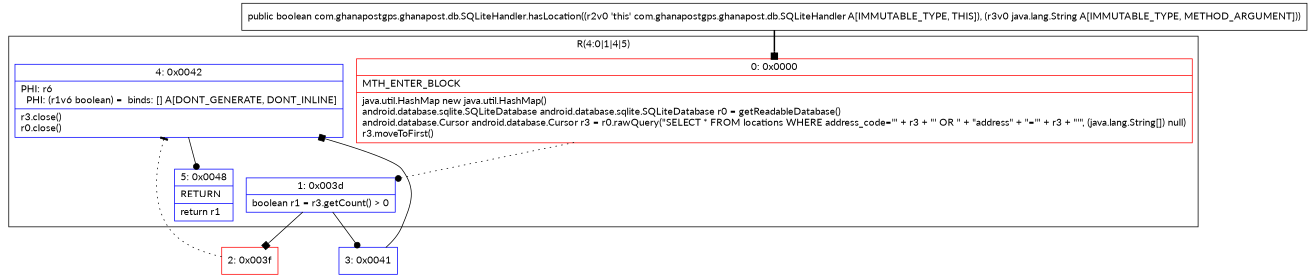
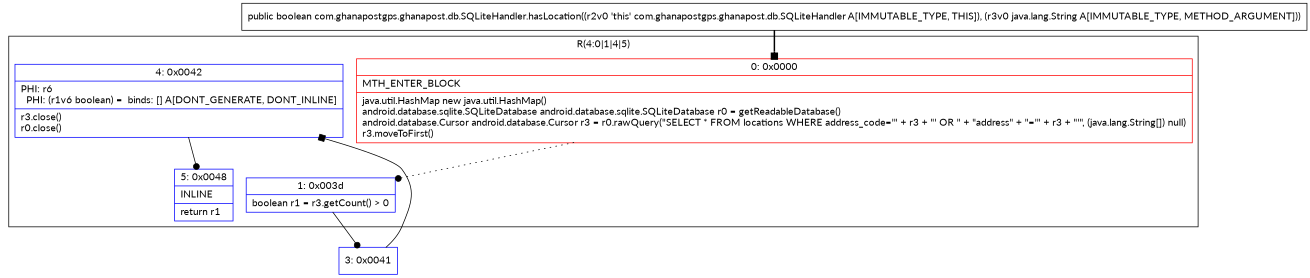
node "5: 0x0048": text "RETURN" -> "INLINE"
node "2: 0x003f": removed
